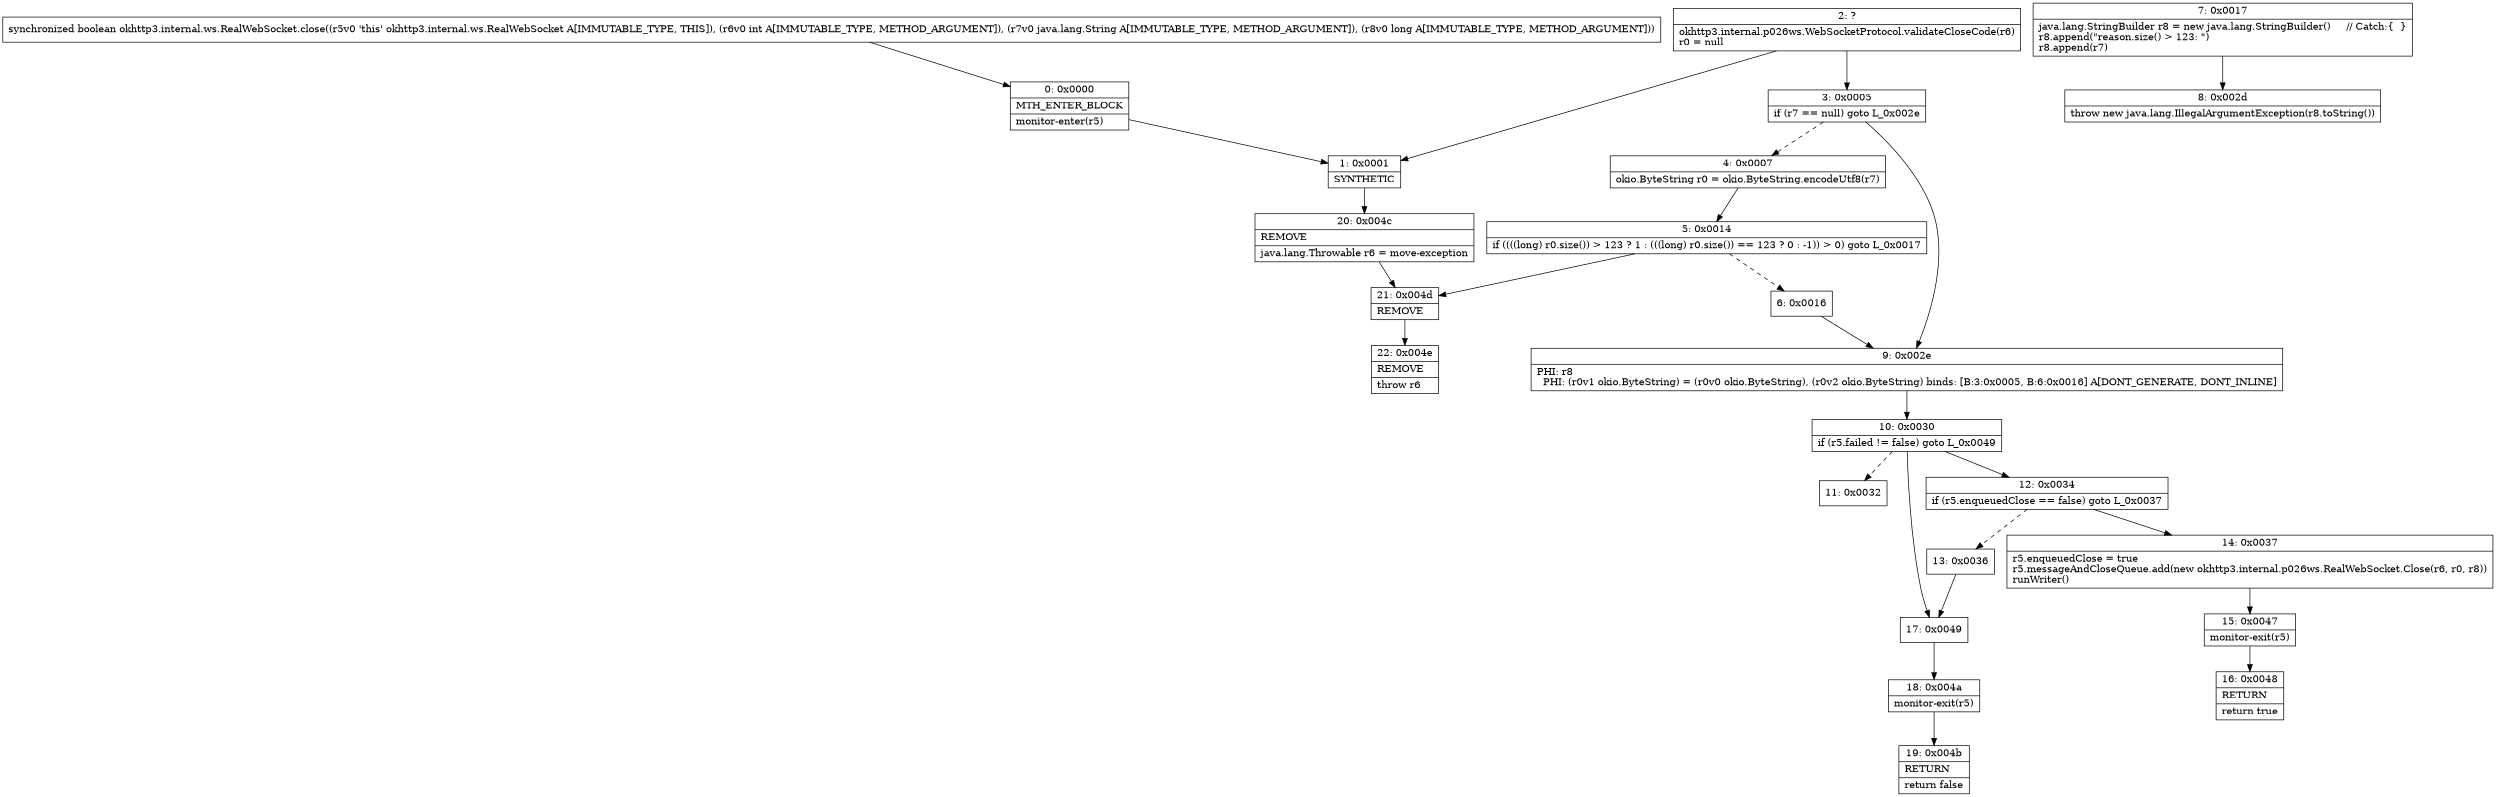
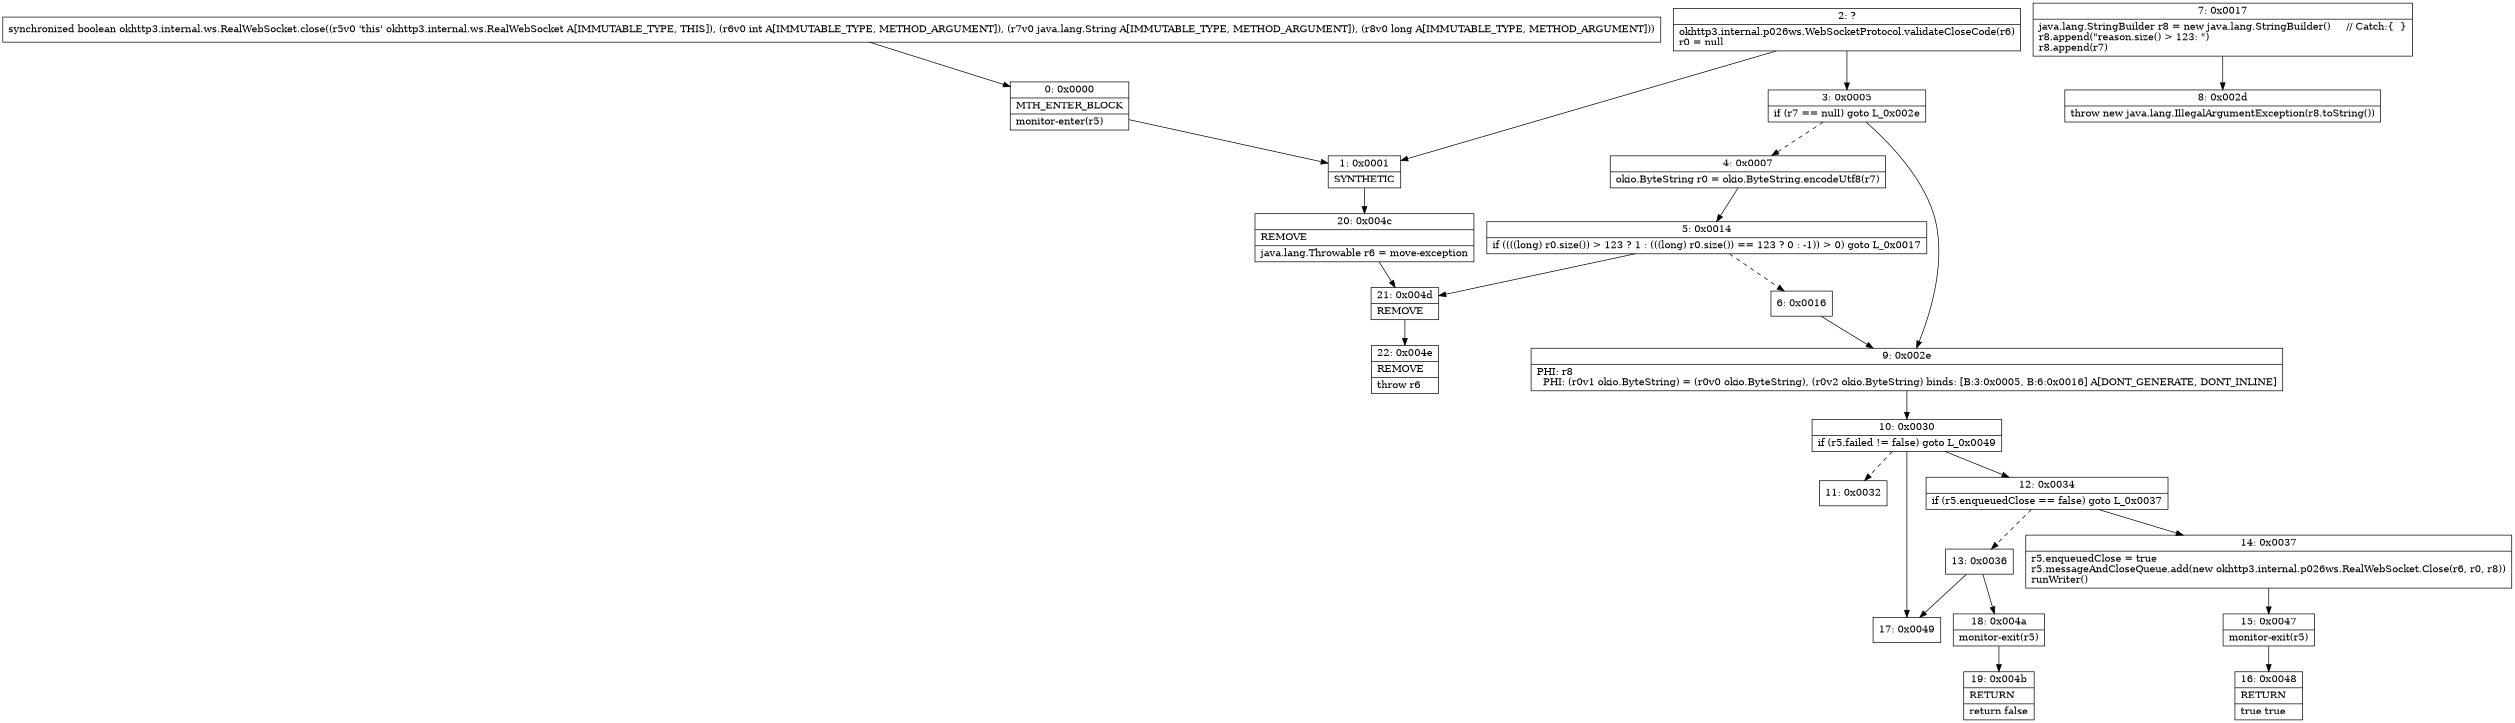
edge "17: 0x0049" -> "18: 0x004a": now "13: 0x0036" -> "18: 0x004a"
node "16: 0x0048": text "return true" -> "true true"
